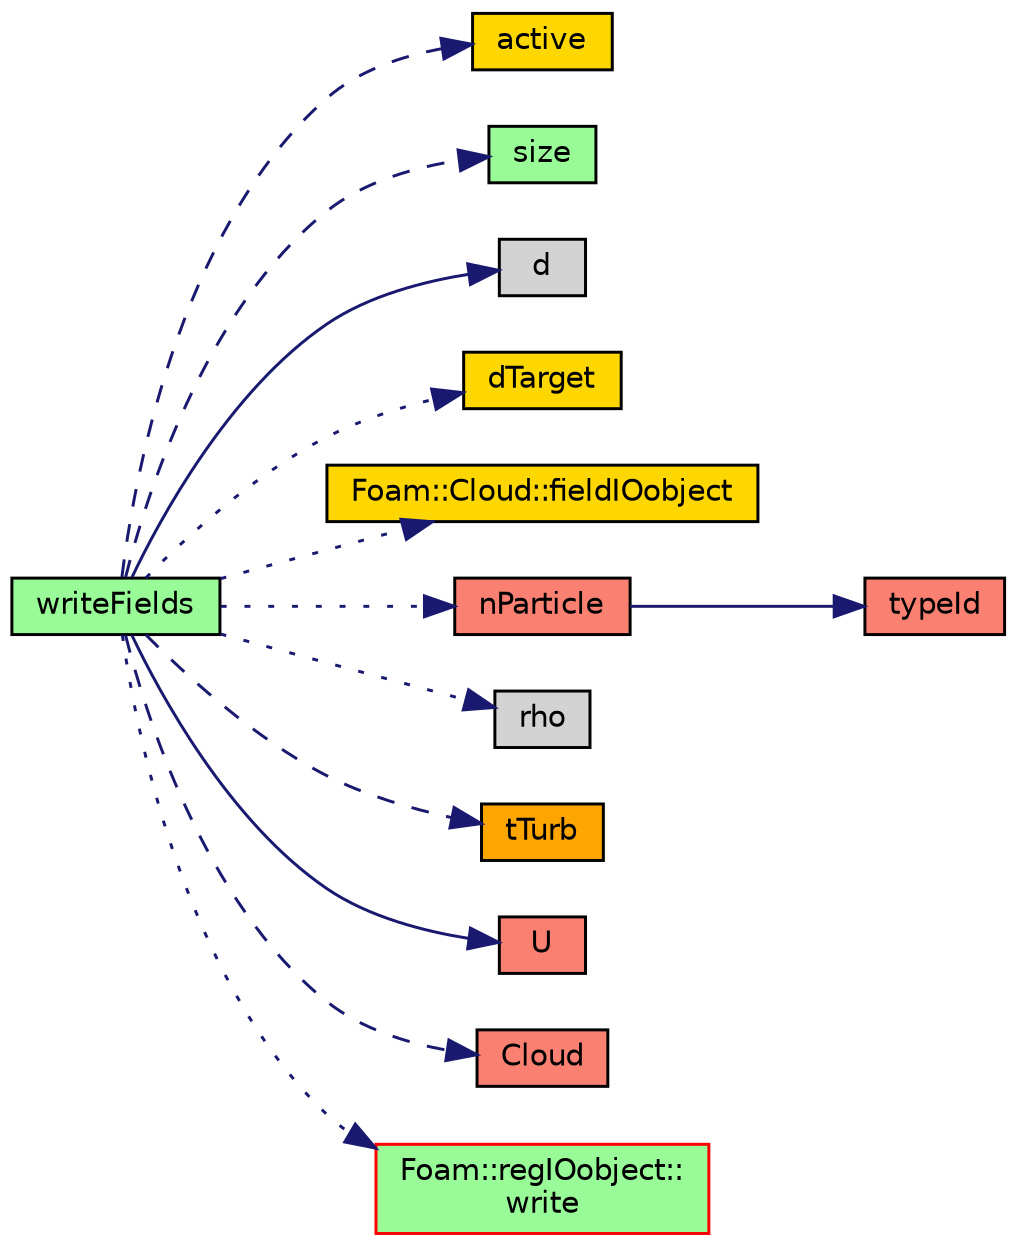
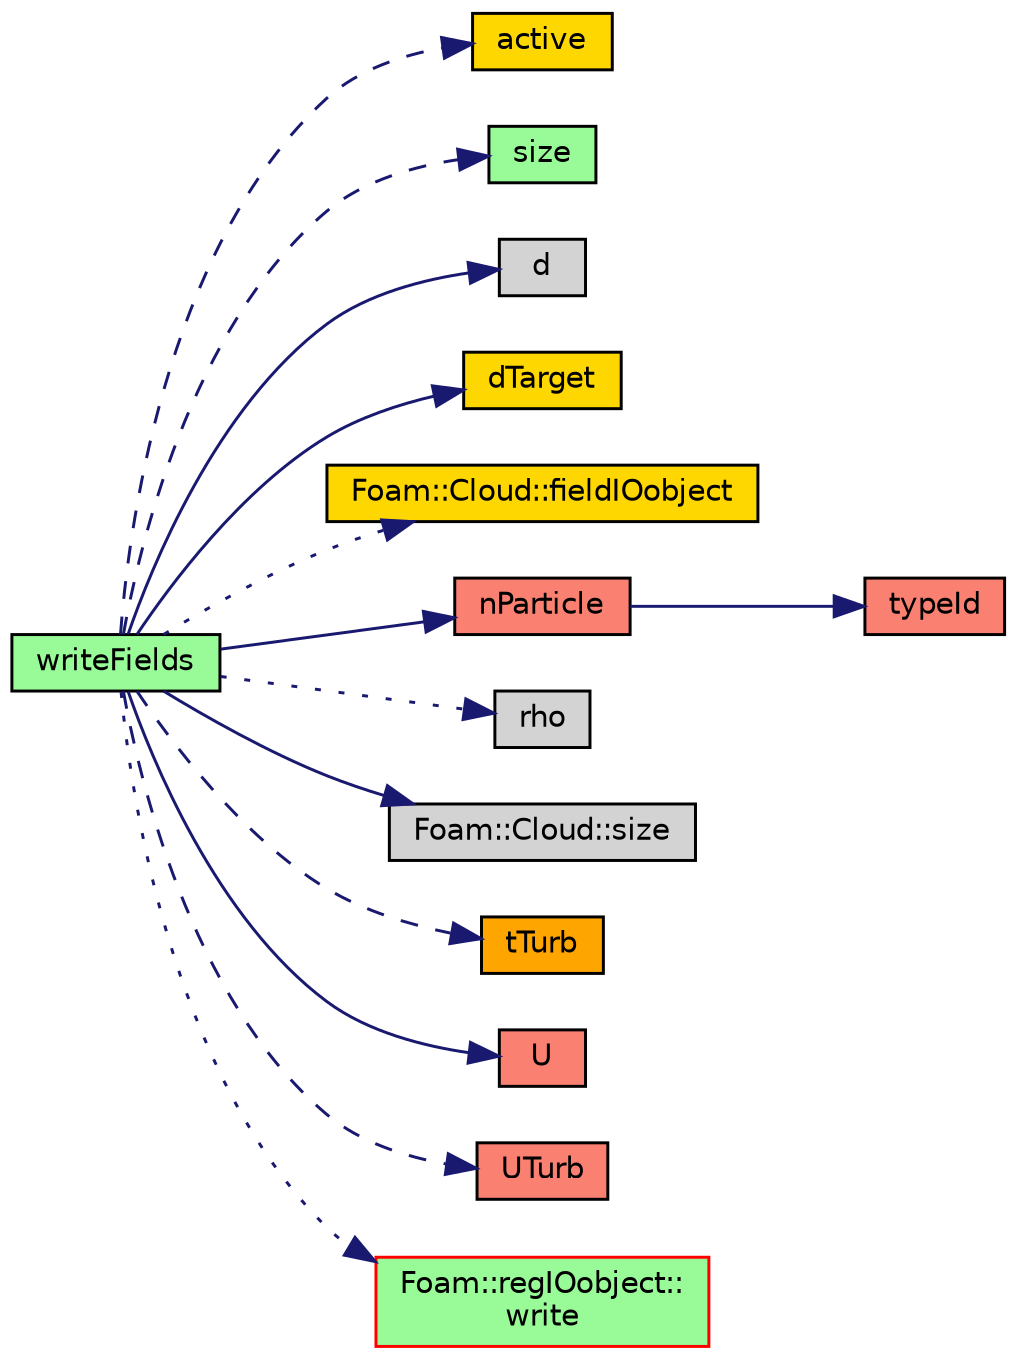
edge "writeFields" -> "dTarget": style dotted -> solid
edge "writeFields" -> "nParticle": style dotted -> solid
node "Foam::Cloud::size": added
node "Cloud": label "Cloud" -> "UTurb"
